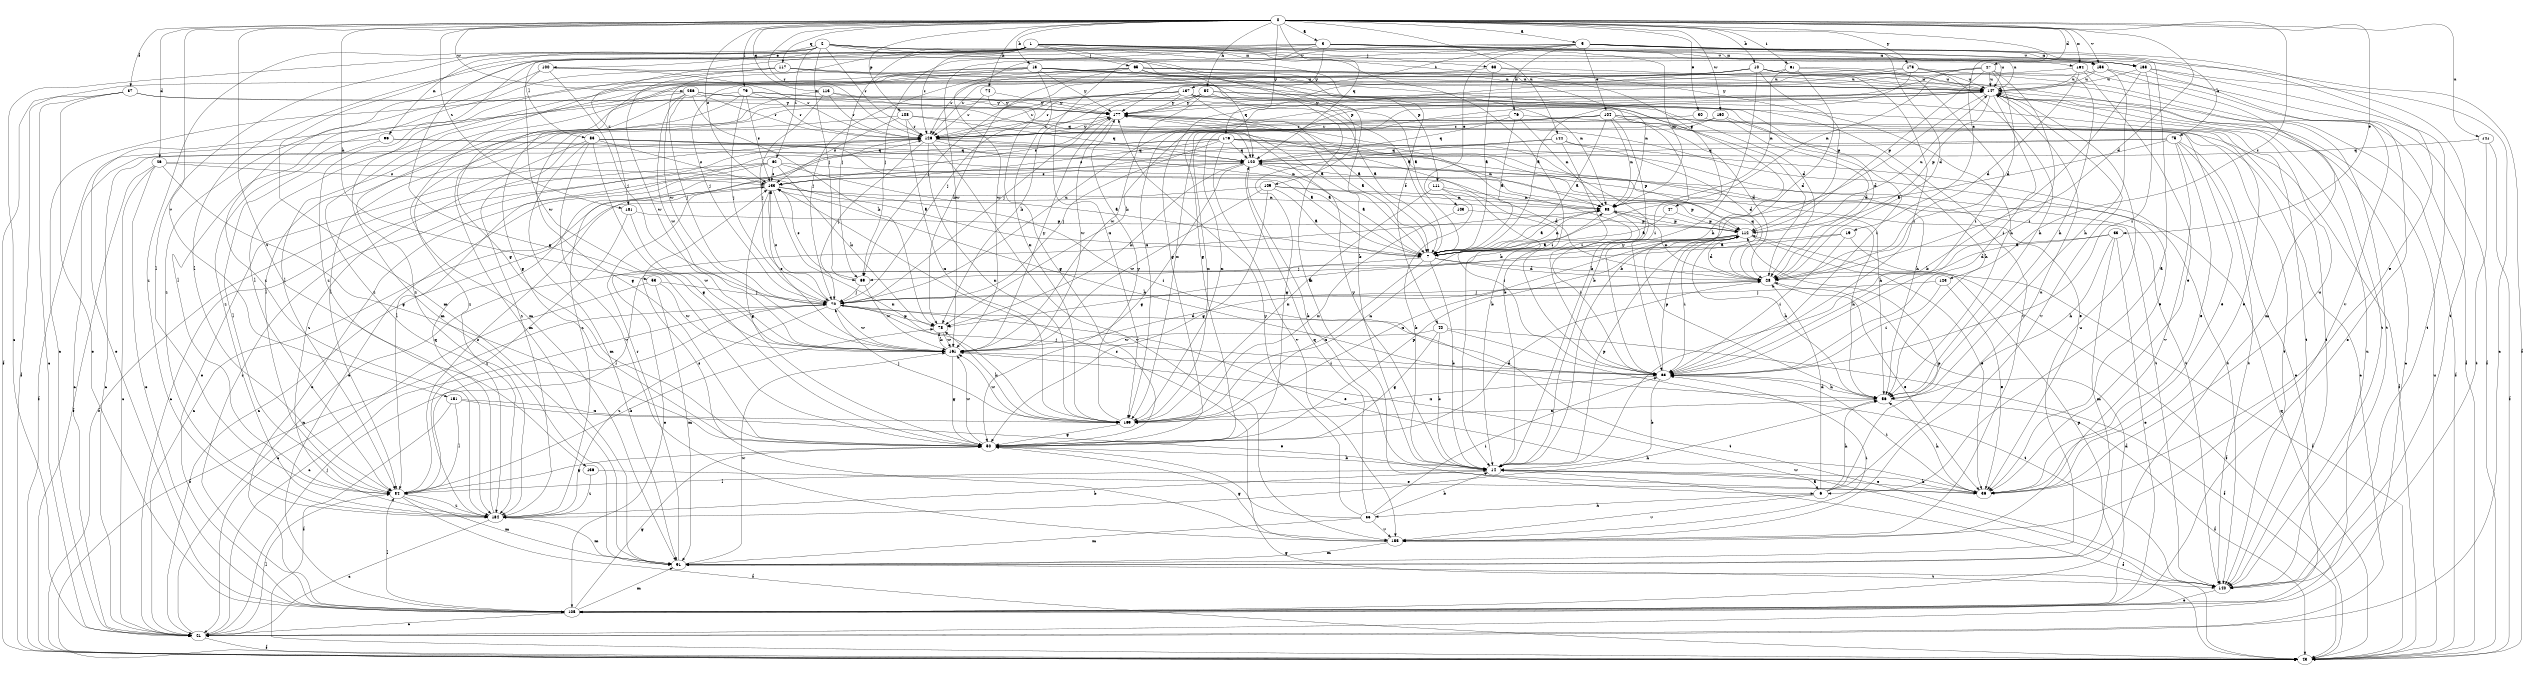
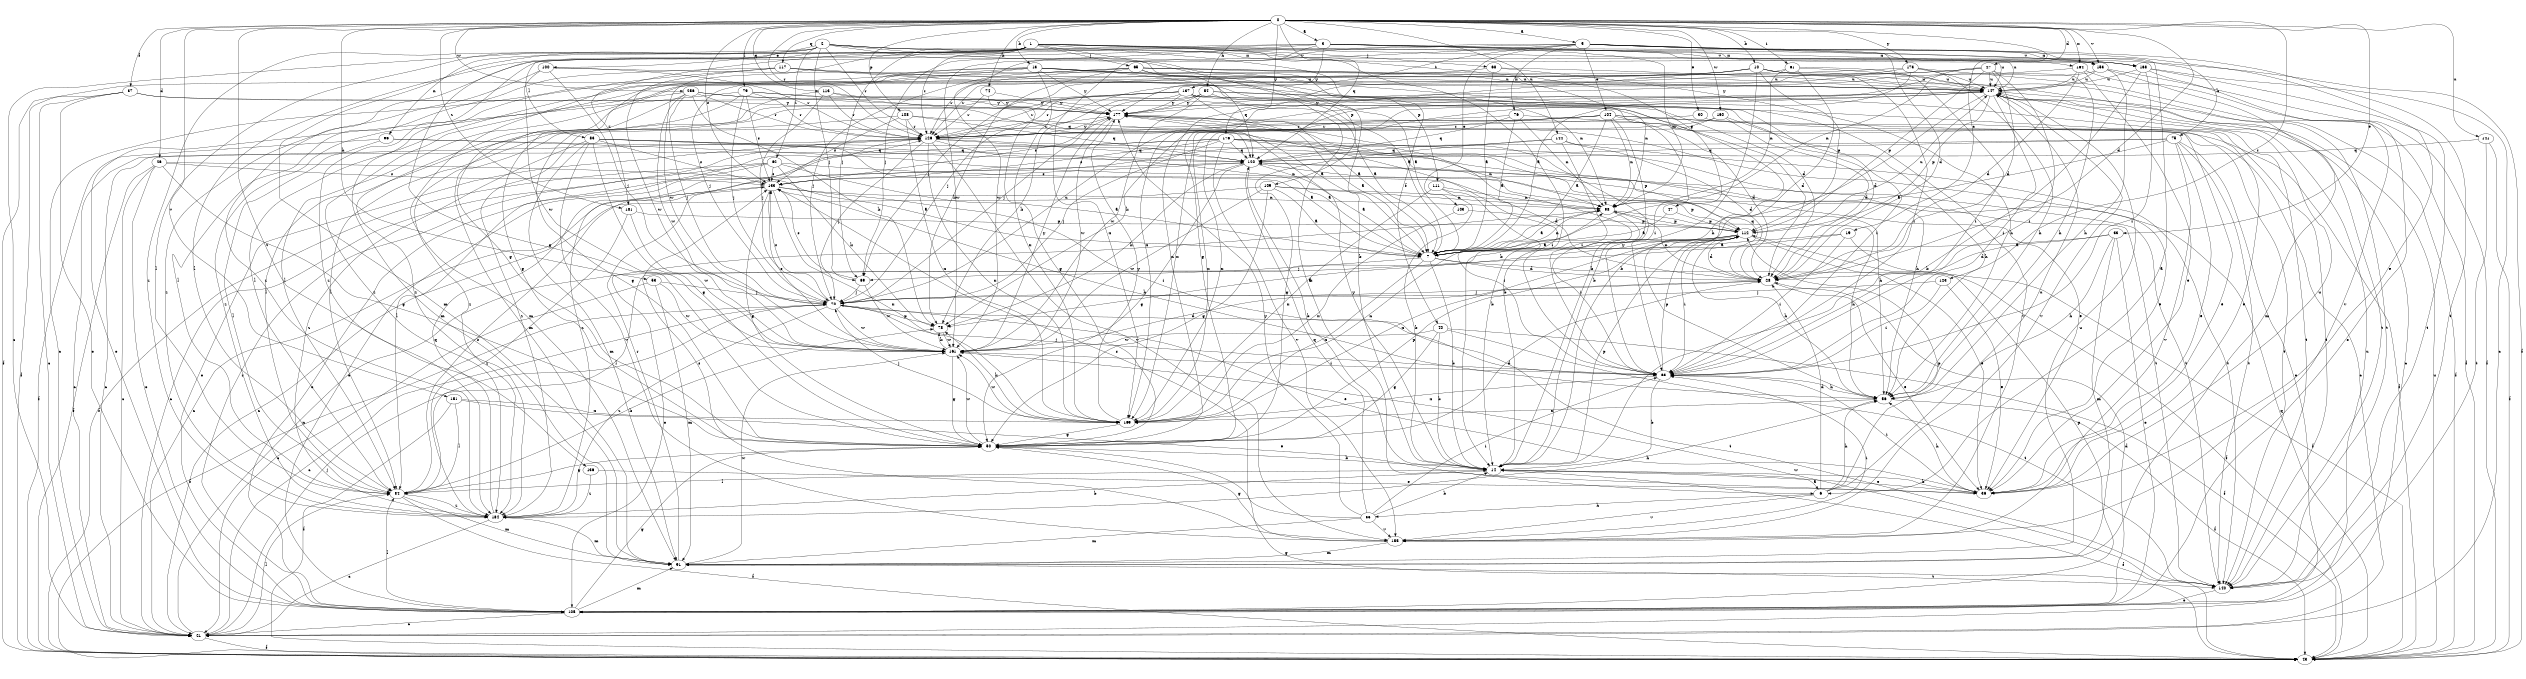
edge "173" -> "50": label "g" -> "n"
